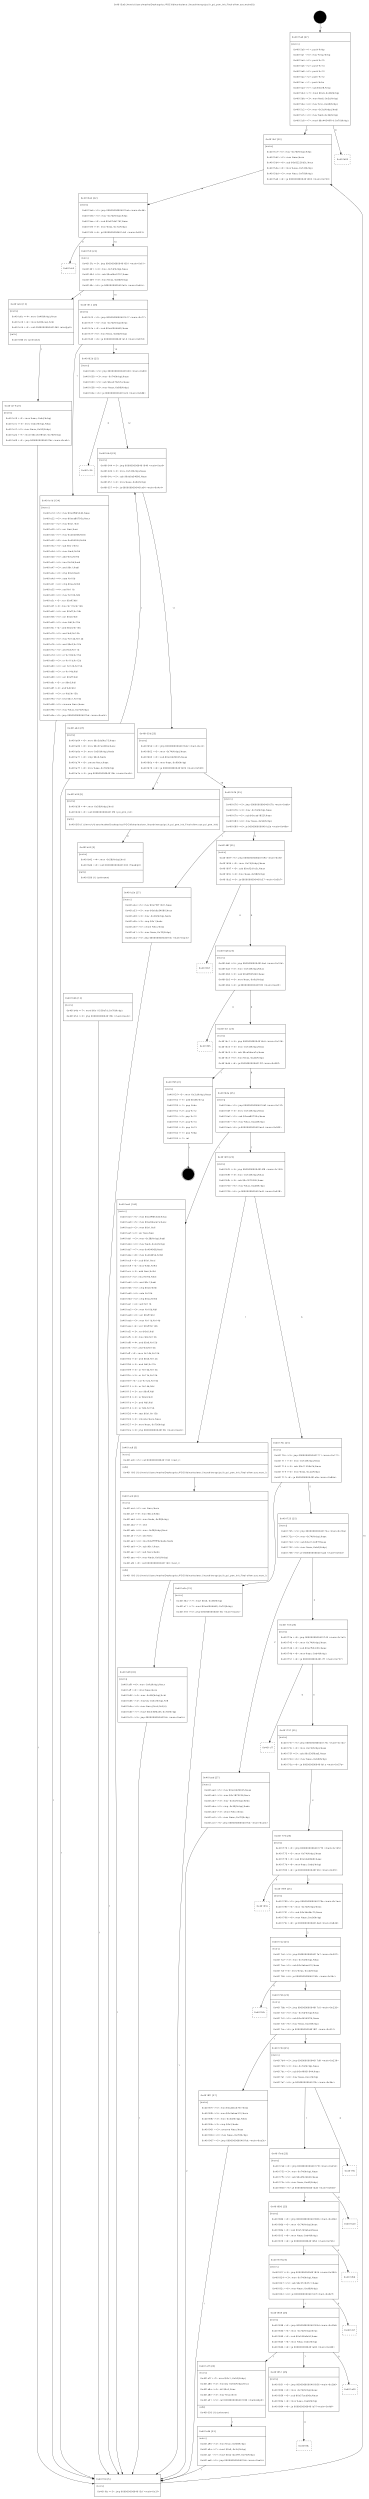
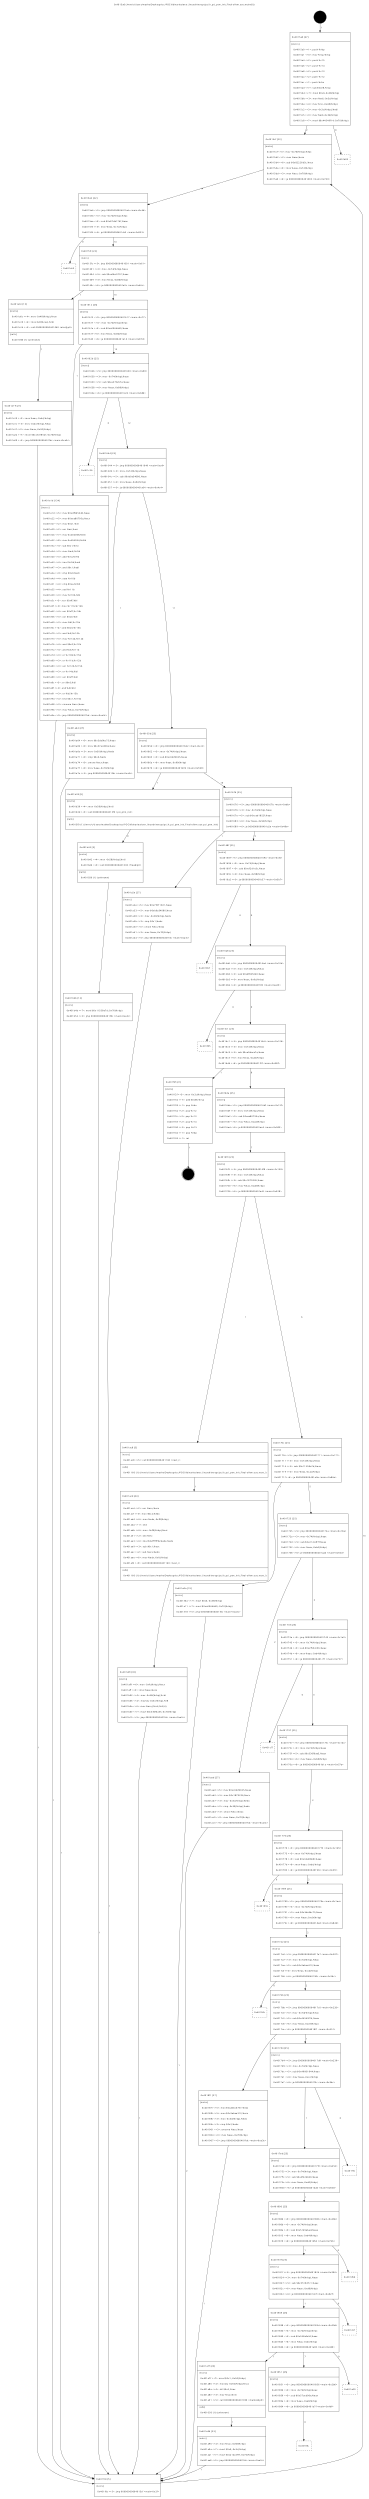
edge "0x401a64 [27]" -> "0x401644 [25]": reversed
edge "0x401b42 [9]" -> "0x401b4b [12]": added, label "1"
node "0x401ea3 [140]": removed
node "0x401ba0": removed
